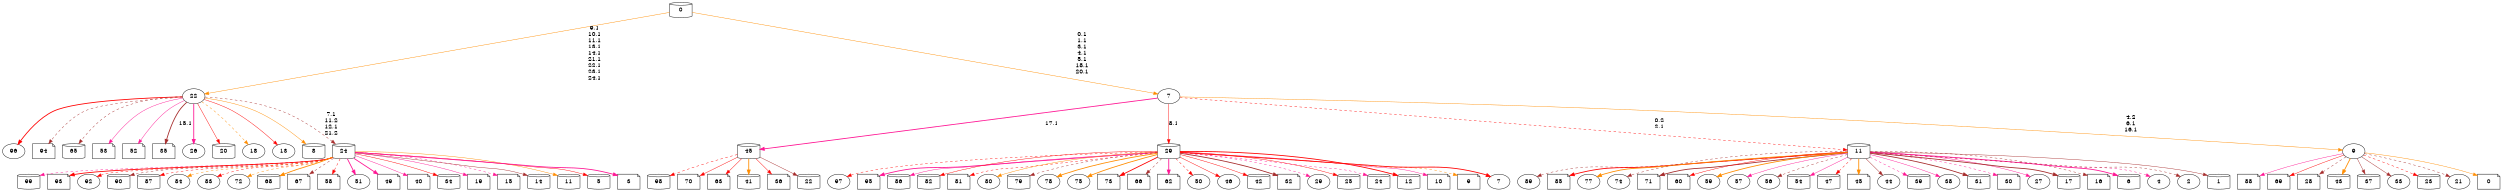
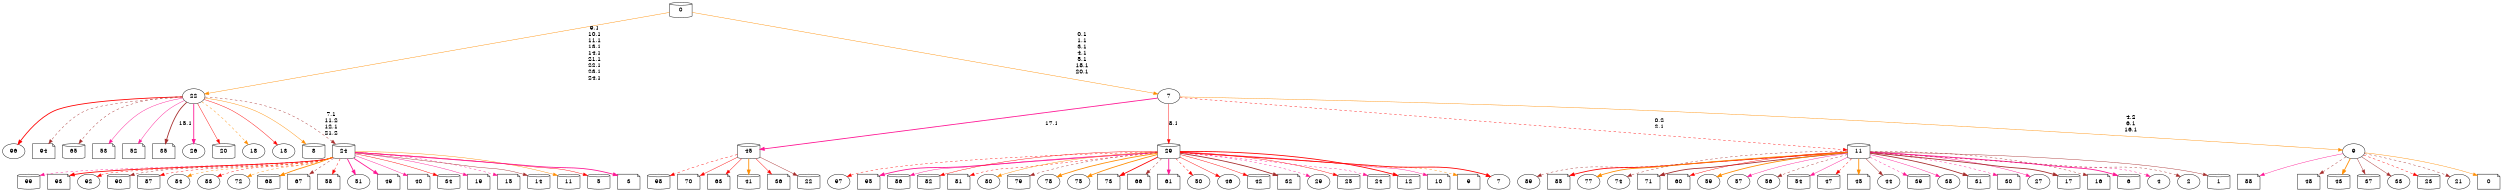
node "62": label "62" -> "61"
node "69": removed
node "28": label "28" -> "48"
